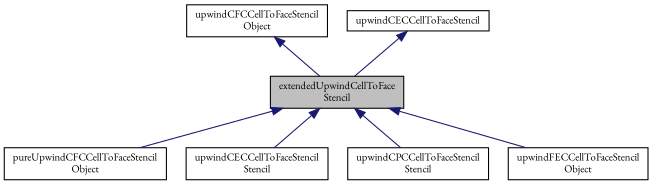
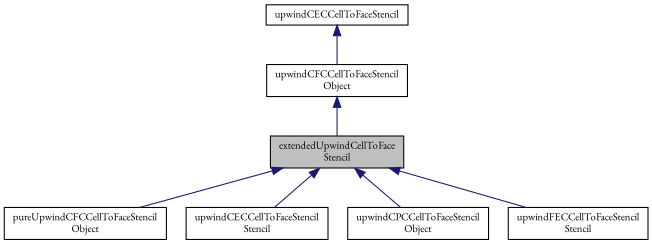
edge "extendedUpwindCellToFace Stencil" -> "upwindCECCellToFaceStencil": now "upwindCFCCellToFaceStencil Object" -> "upwindCECCellToFaceStencil"
node "upwindCPCCellToFaceStencil Stencil": label "upwindCPCCellToFaceStencil Stencil" -> "upwindCPCCellToFaceStencil Object"
node "upwindFECCellToFaceStencil Object": label "upwindFECCellToFaceStencil Object" -> "upwindFECCellToFaceStencil Stencil"
